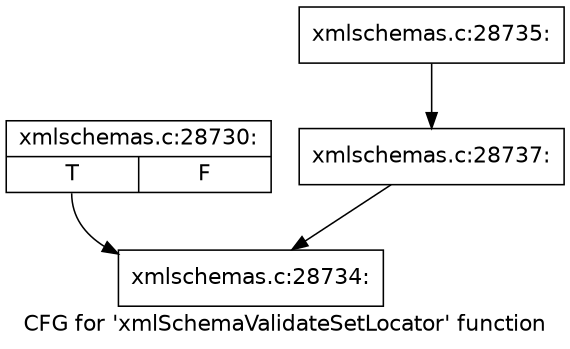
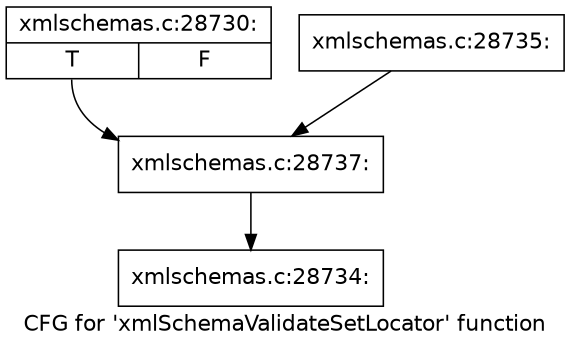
edge "xmlschemas.c:28730:" -> "xmlschemas.c:28734:": now "xmlschemas.c:28730:" -> "xmlschemas.c:28737:"
